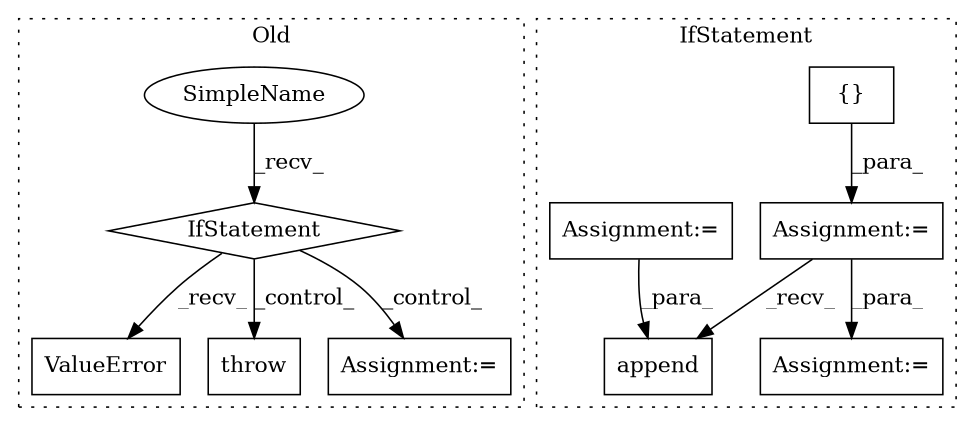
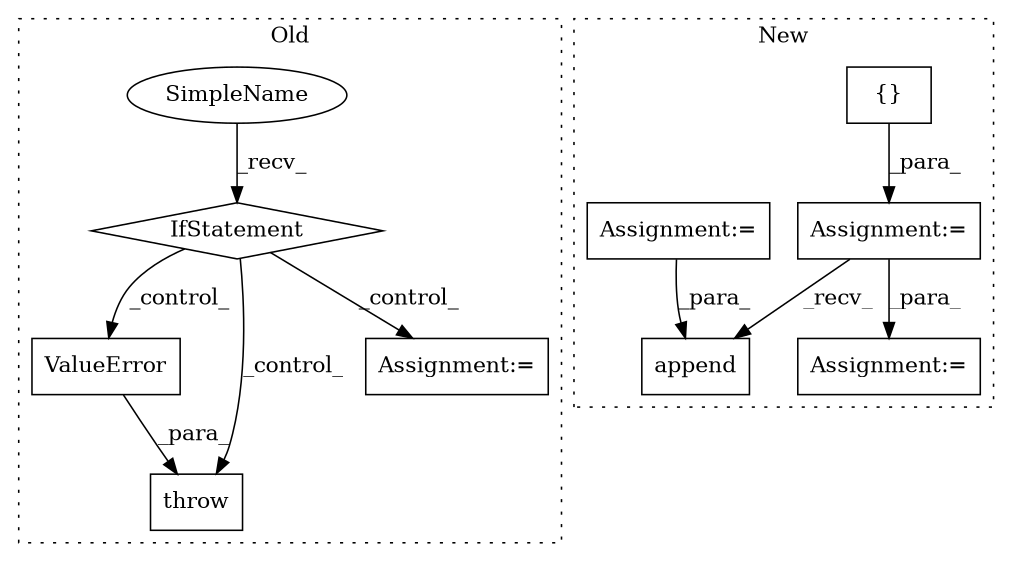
cluster "IfStatement": label "IfStatement" -> "New"
edge "IfStatement" -> "ValueError": label "_recv_" -> "_control_"
edge "ValueError" -> "throw": added, label "_para_"
